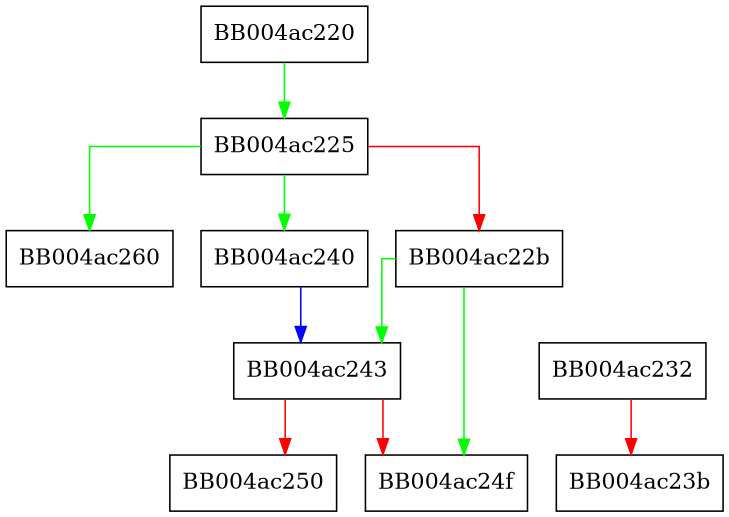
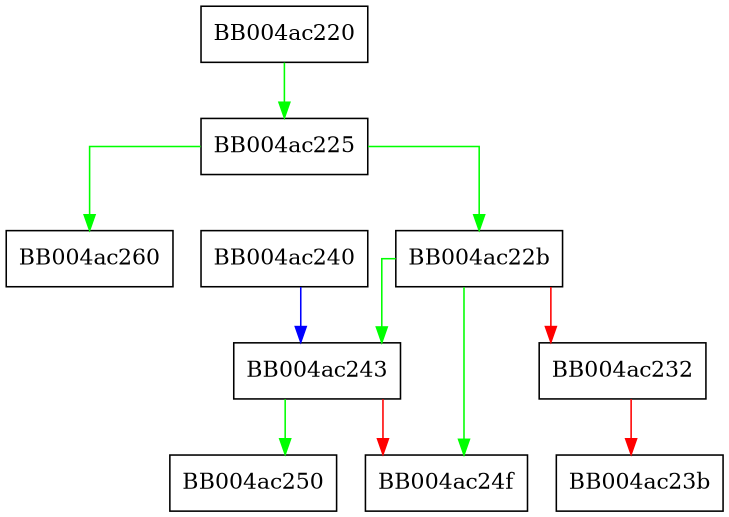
edge "BB004ac225" -> "BB004ac22b": color red -> green
edge "BB004ac225" -> "BB004ac240": removed
edge "BB004ac22b" -> "BB004ac232": added
edge "BB004ac243" -> "BB004ac250": color red -> green
